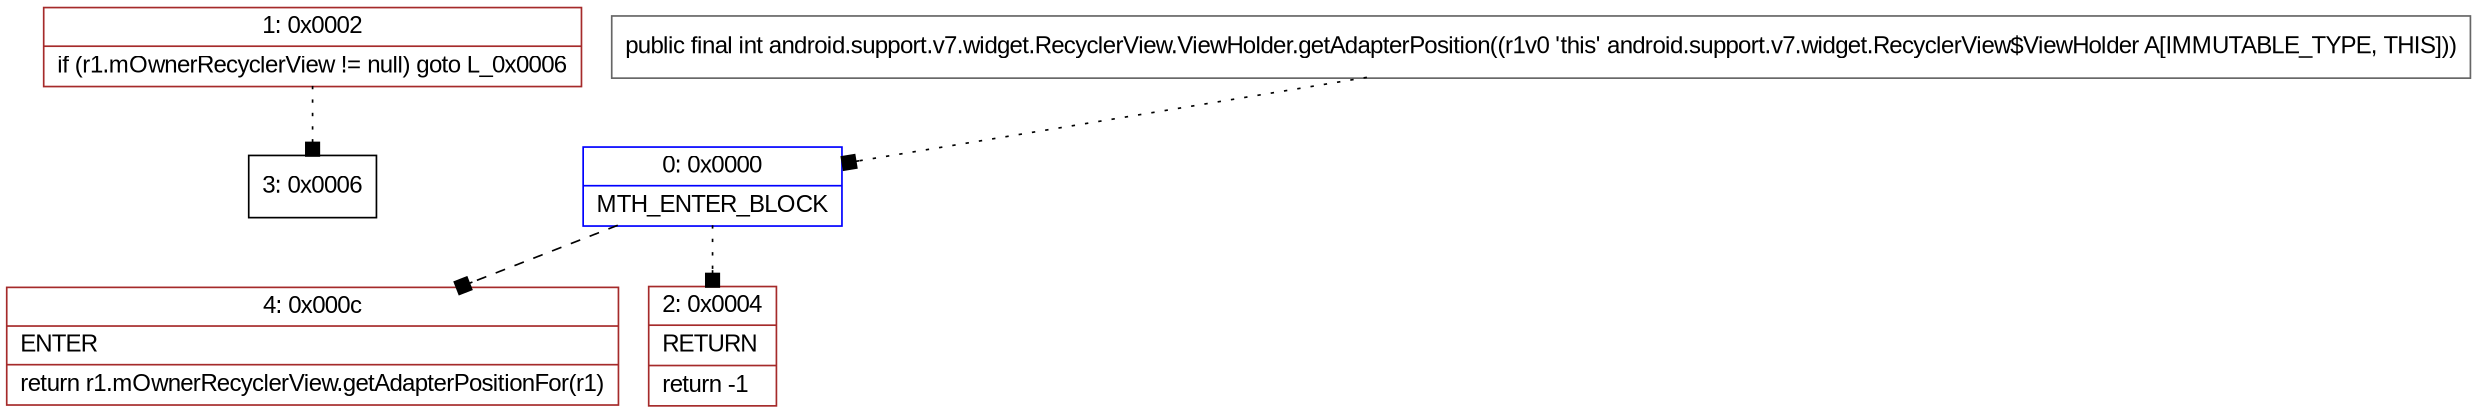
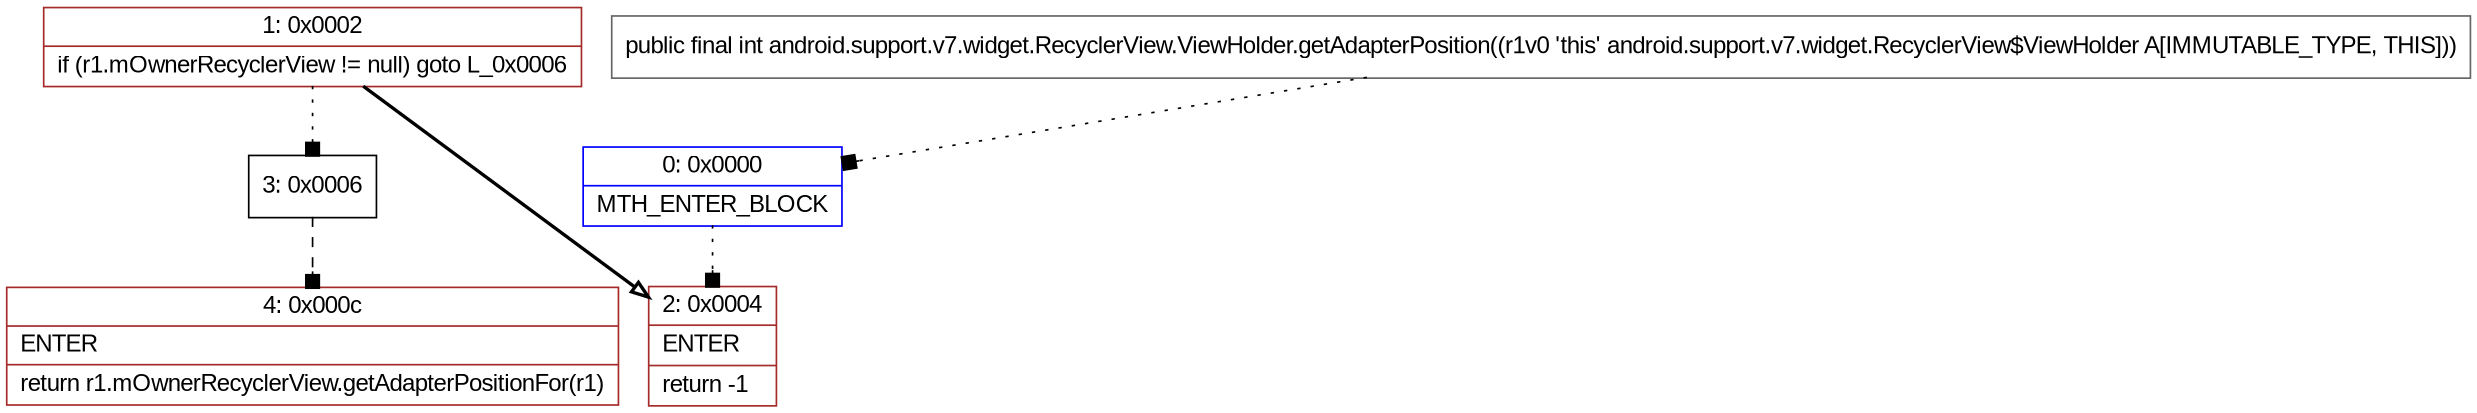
edge "1: 0x0002" -> "2: 0x0004": added
edge "0: 0x0000" -> "4: 0x000c": now "3: 0x0006" -> "4: 0x000c"
node "2: 0x0004": text "RETURN" -> "ENTER"
